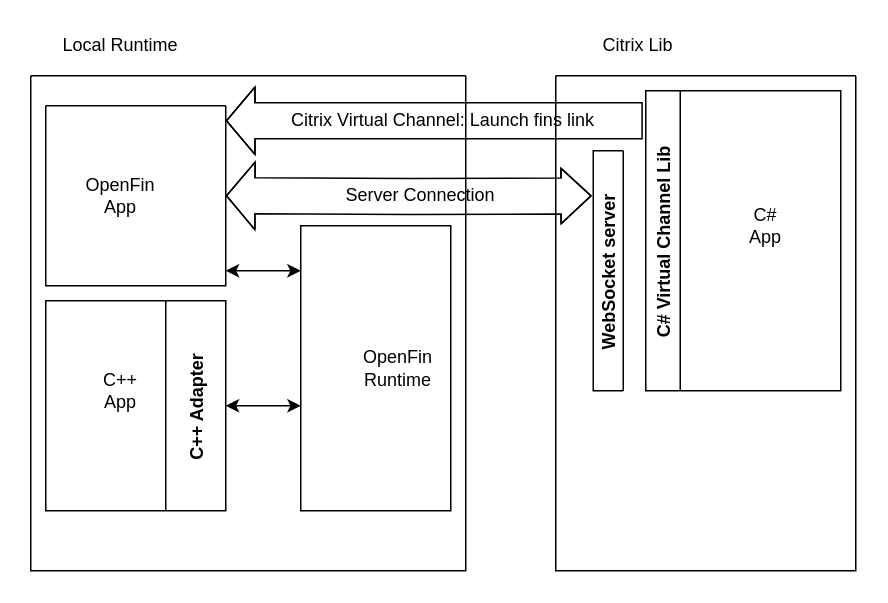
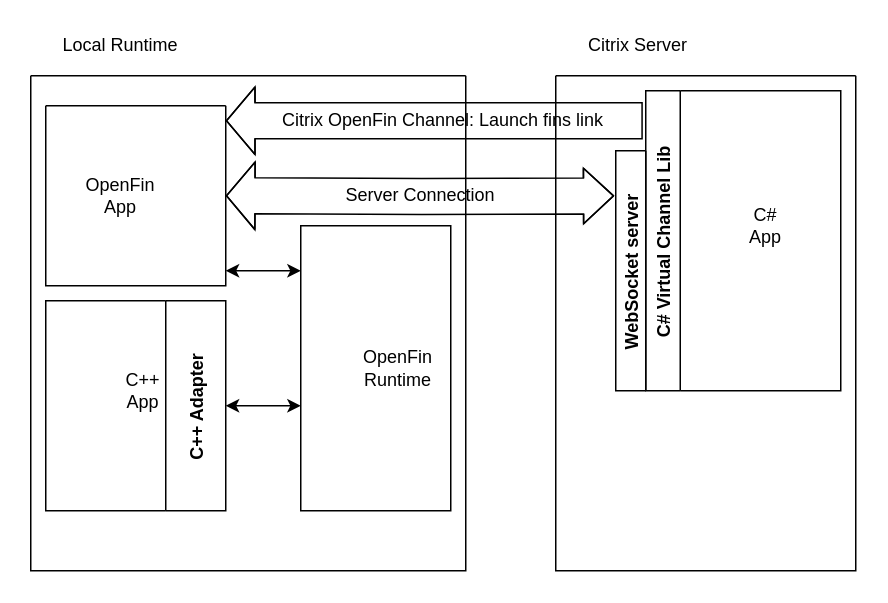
node "Citrix Lib": label "Citrix Lib" -> "Citrix Server"
node "Citrix Virtual Channel: Launch fins link": label "Citrix Virtual Channel: Launch fins link" -> "Citrix OpenFin Channel: Launch fins link"
node "WebSocket server": moved (608, 271) -> (631, 271)
node "C++ App": moved (121, 391) -> (143, 391)
